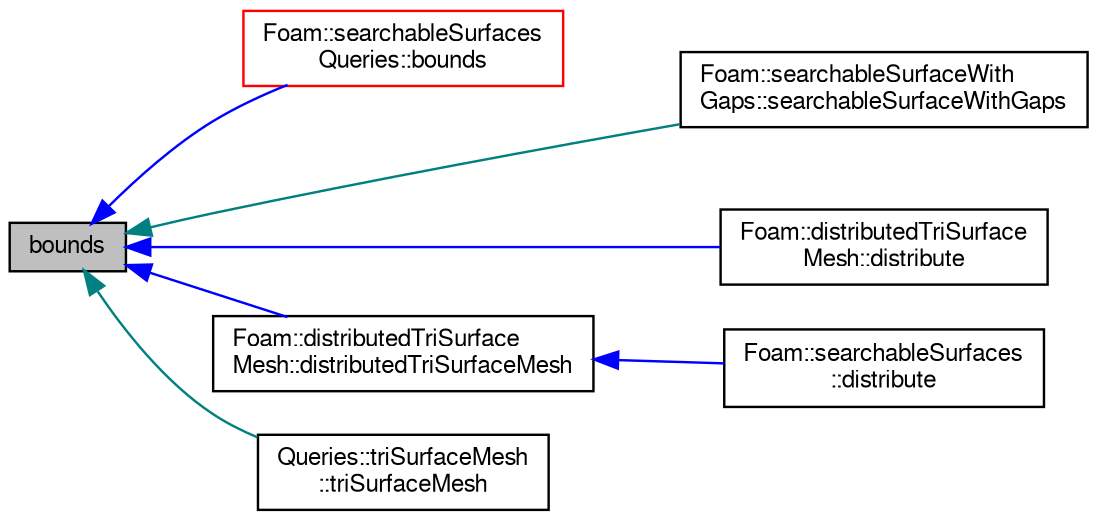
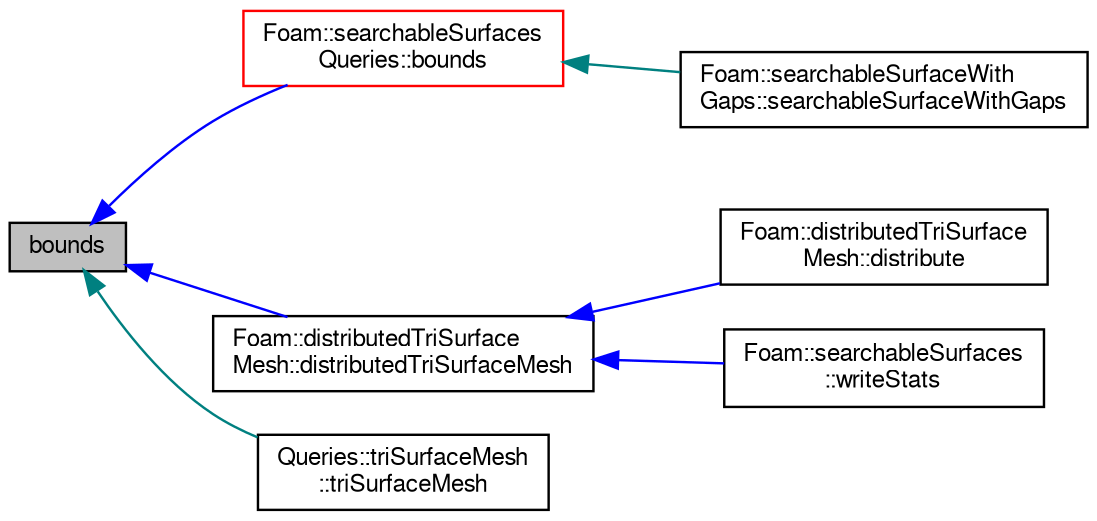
edge "Foam::searchableSurfaceWith Gaps::searchableSurfaceWithGaps" -> "bounds": now "Foam::searchableSurfaceWith Gaps::searchableSurfaceWithGaps" -> "Foam::searchableSurfaces Queries::bounds"
edge "Foam::distributedTriSurface Mesh::distribute" -> "bounds": now "Foam::distributedTriSurface Mesh::distribute" -> "Foam::distributedTriSurface Mesh::distributedTriSurfaceMesh"
node "Foam::searchableSurfaces ::distribute": label "Foam::searchableSurfaces ::distribute" -> "Foam::searchableSurfaces ::writeStats"
